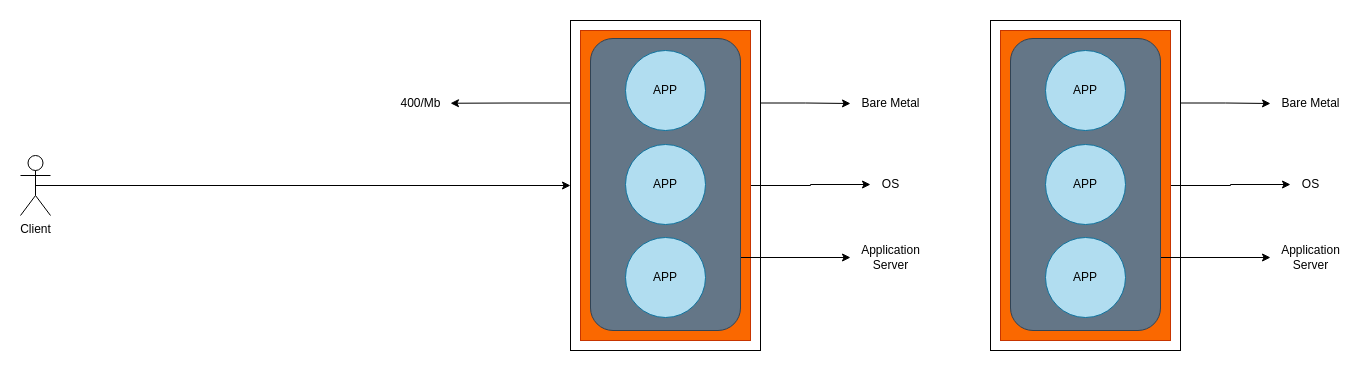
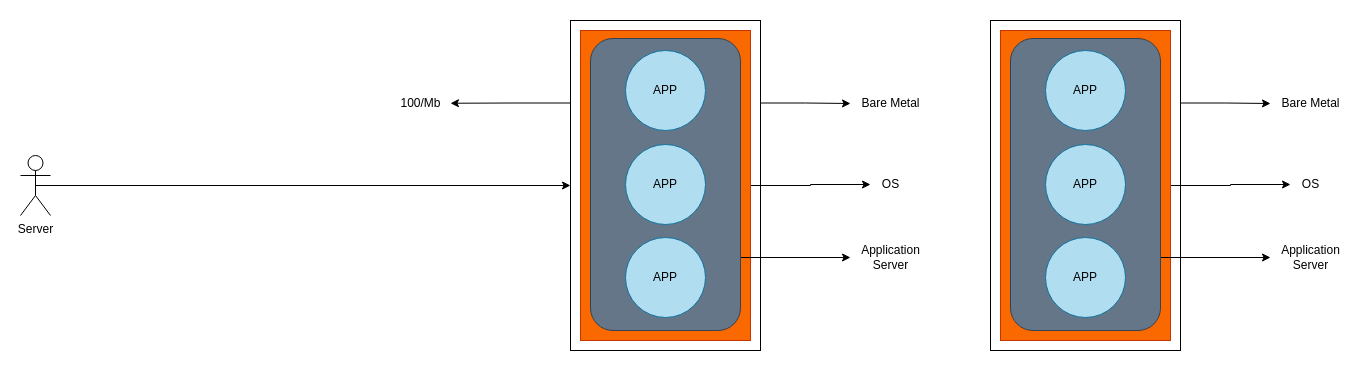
node "400/Mb": label "400/Mb" -> "100/Mb"
node "Client": label "Client" -> "Server"
